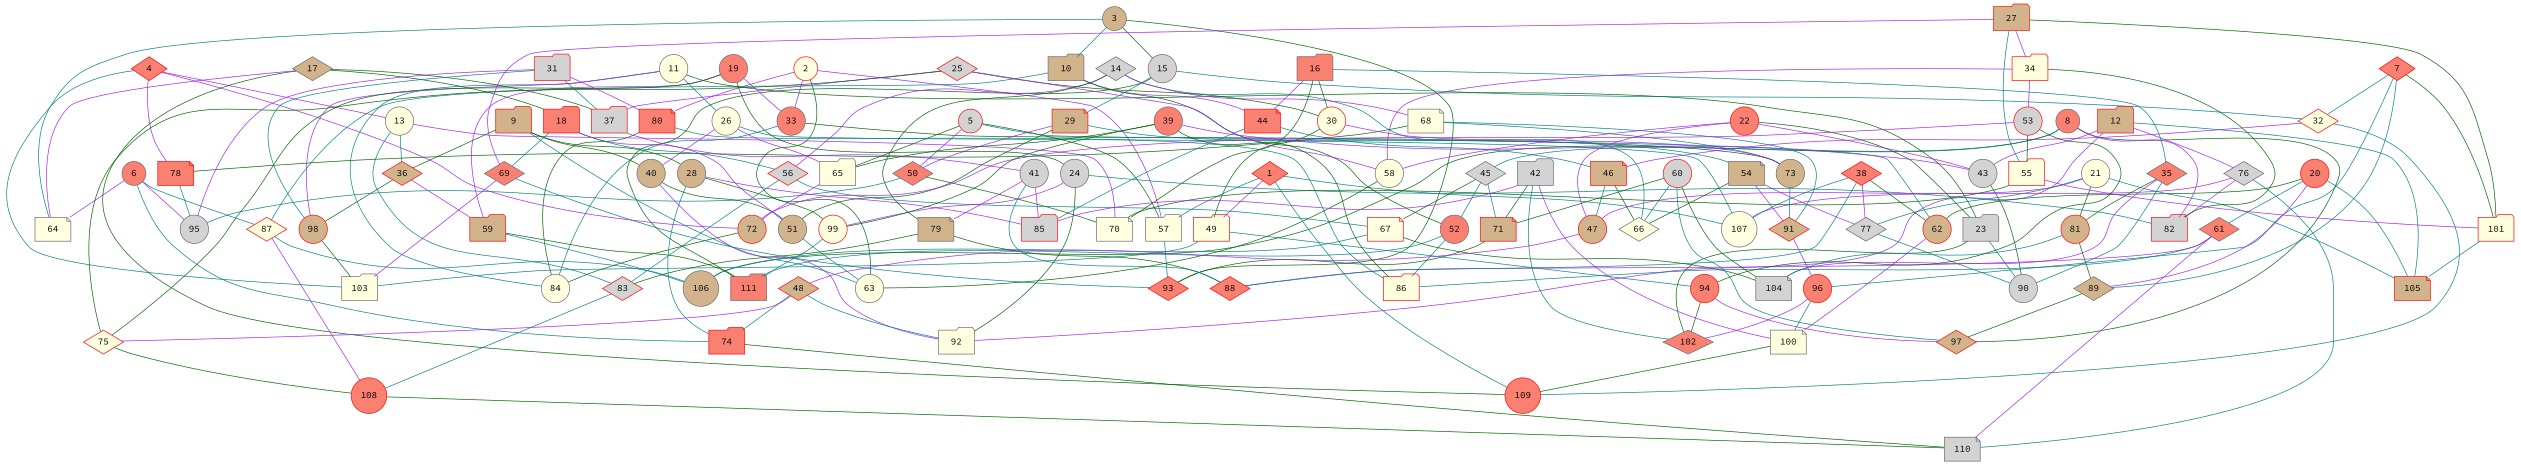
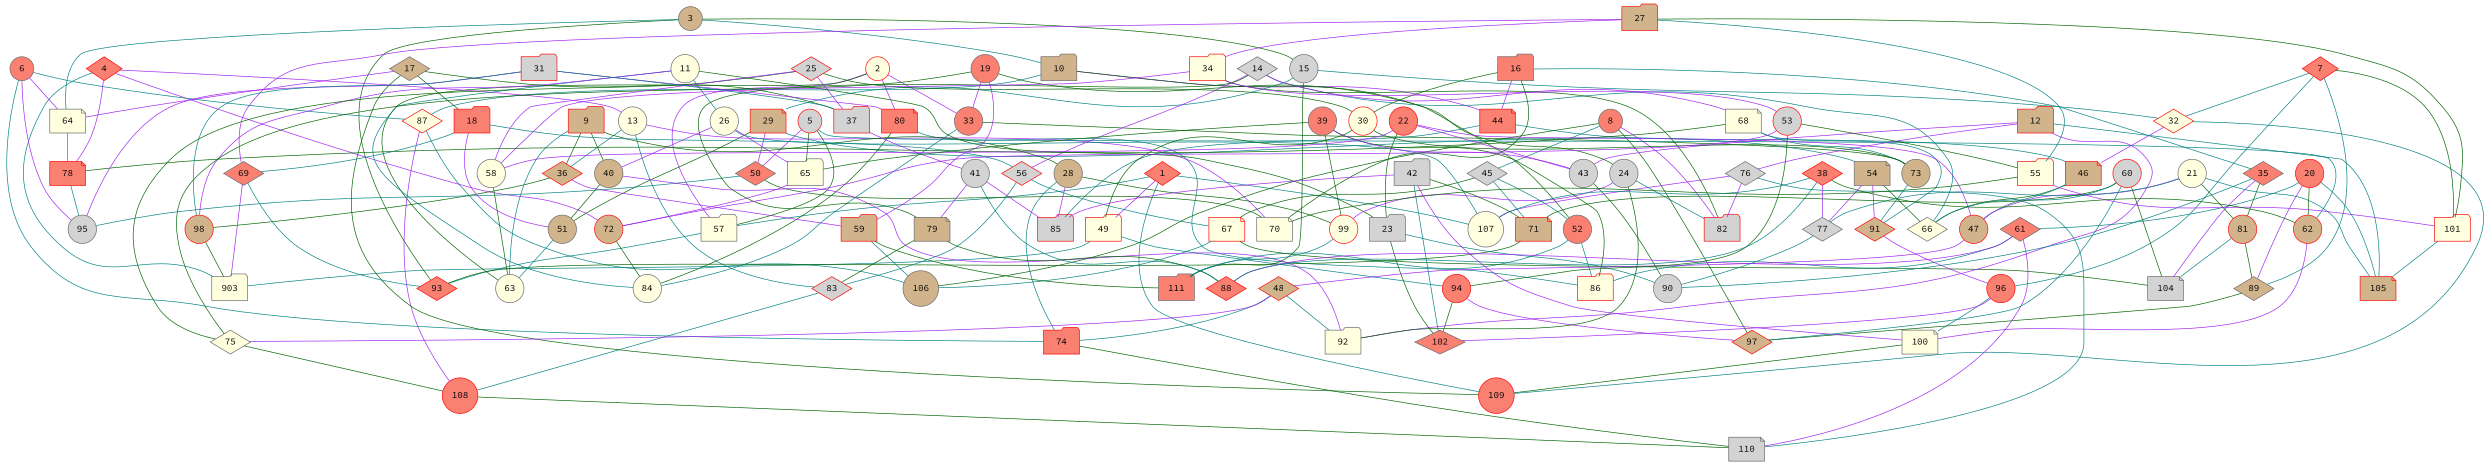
edge "30" -- "73": color purple -> darkgreen
edge "64" -- "78": added
node "103": label "103" -> "903"
node "75": color red -> gray40
